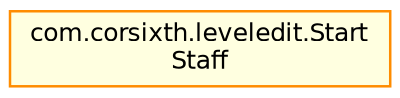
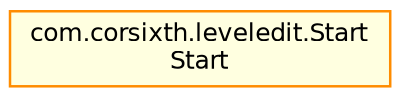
node "com.corsixth.leveledit.Start Staff": label "com.corsixth.leveledit.Start Staff" -> "com.corsixth.leveledit.Start Start"
